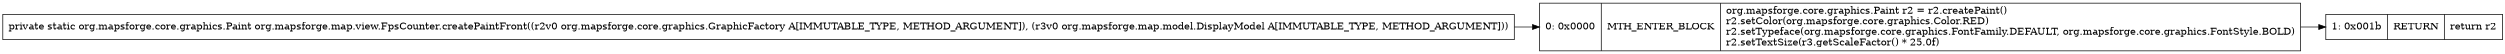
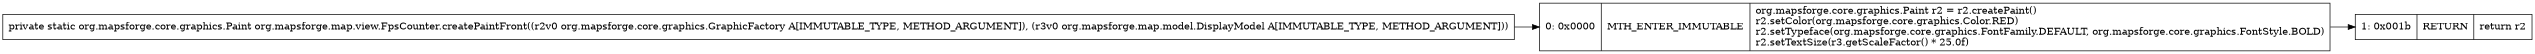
node "0: 0x0000": text "MTH_ENTER_BLOCK" -> "MTH_ENTER_IMMUTABLE"
